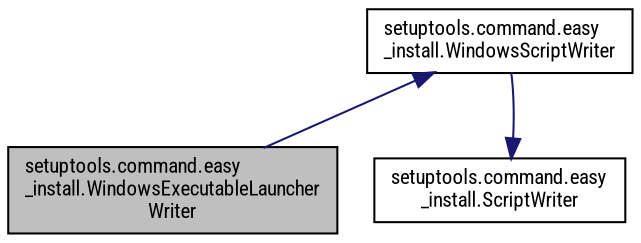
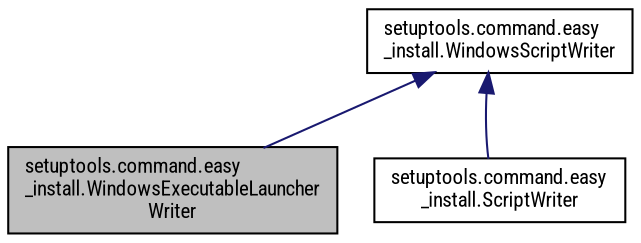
edge "setuptools.command.easy _install.WindowsScriptWriter" -> "setuptools.command.easy _install.ScriptWriter": reversed
